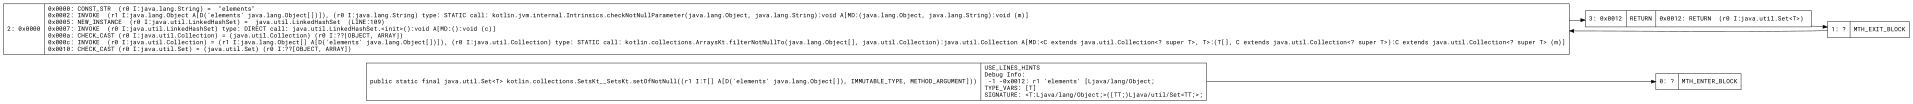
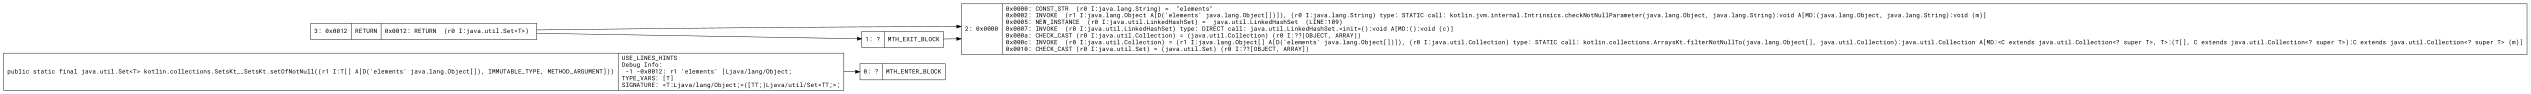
edge "2: 0x0000" -> "3: 0x0012": reversed
